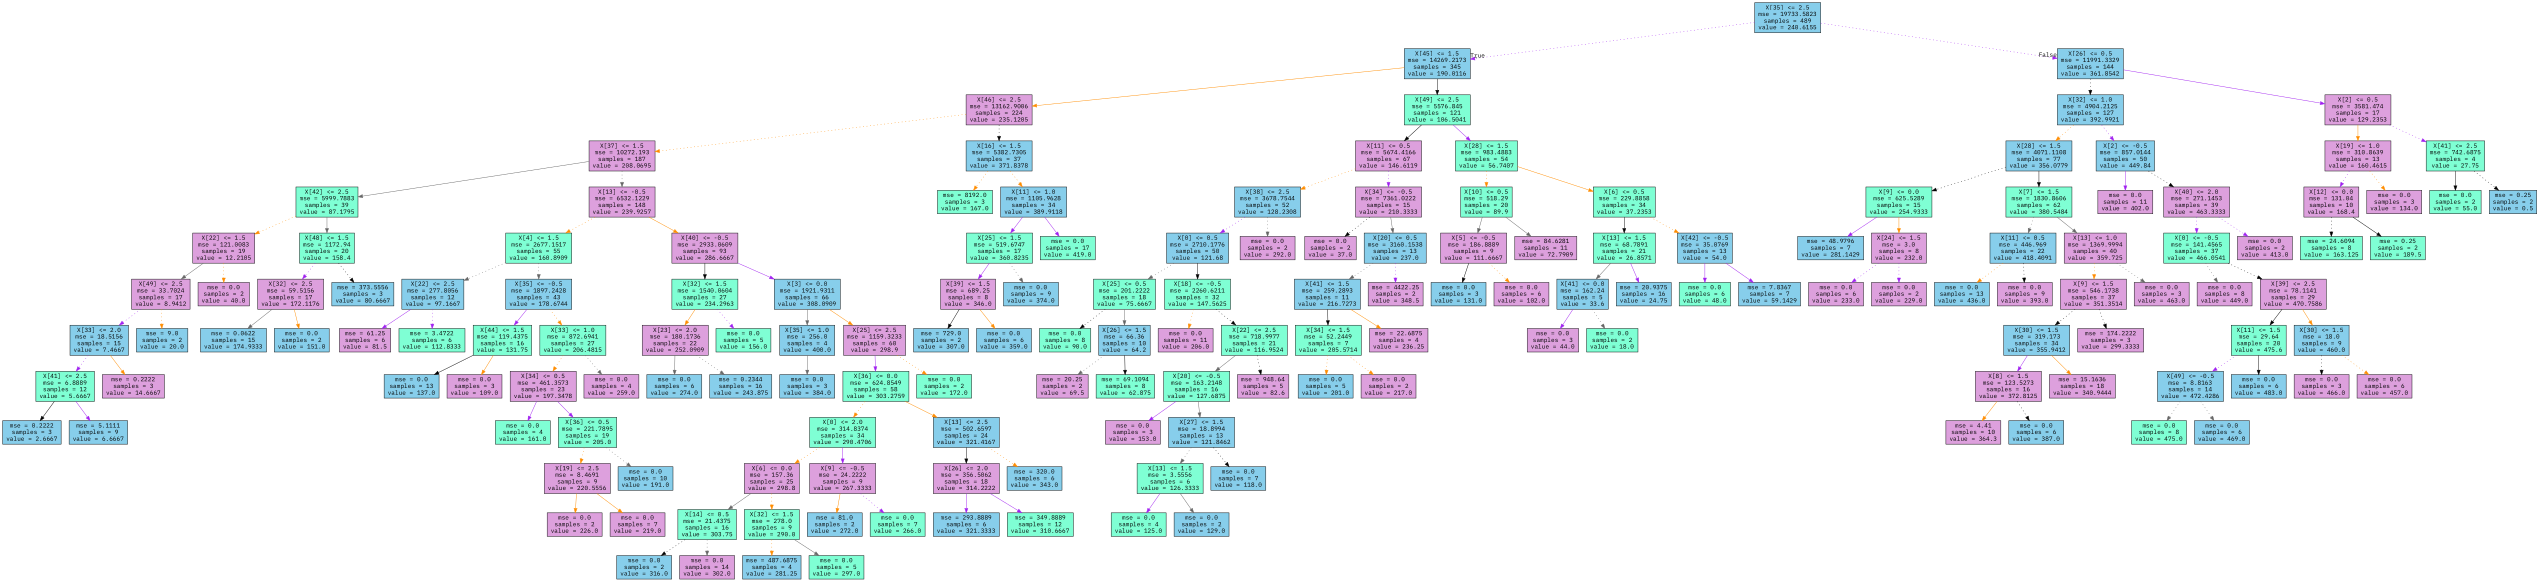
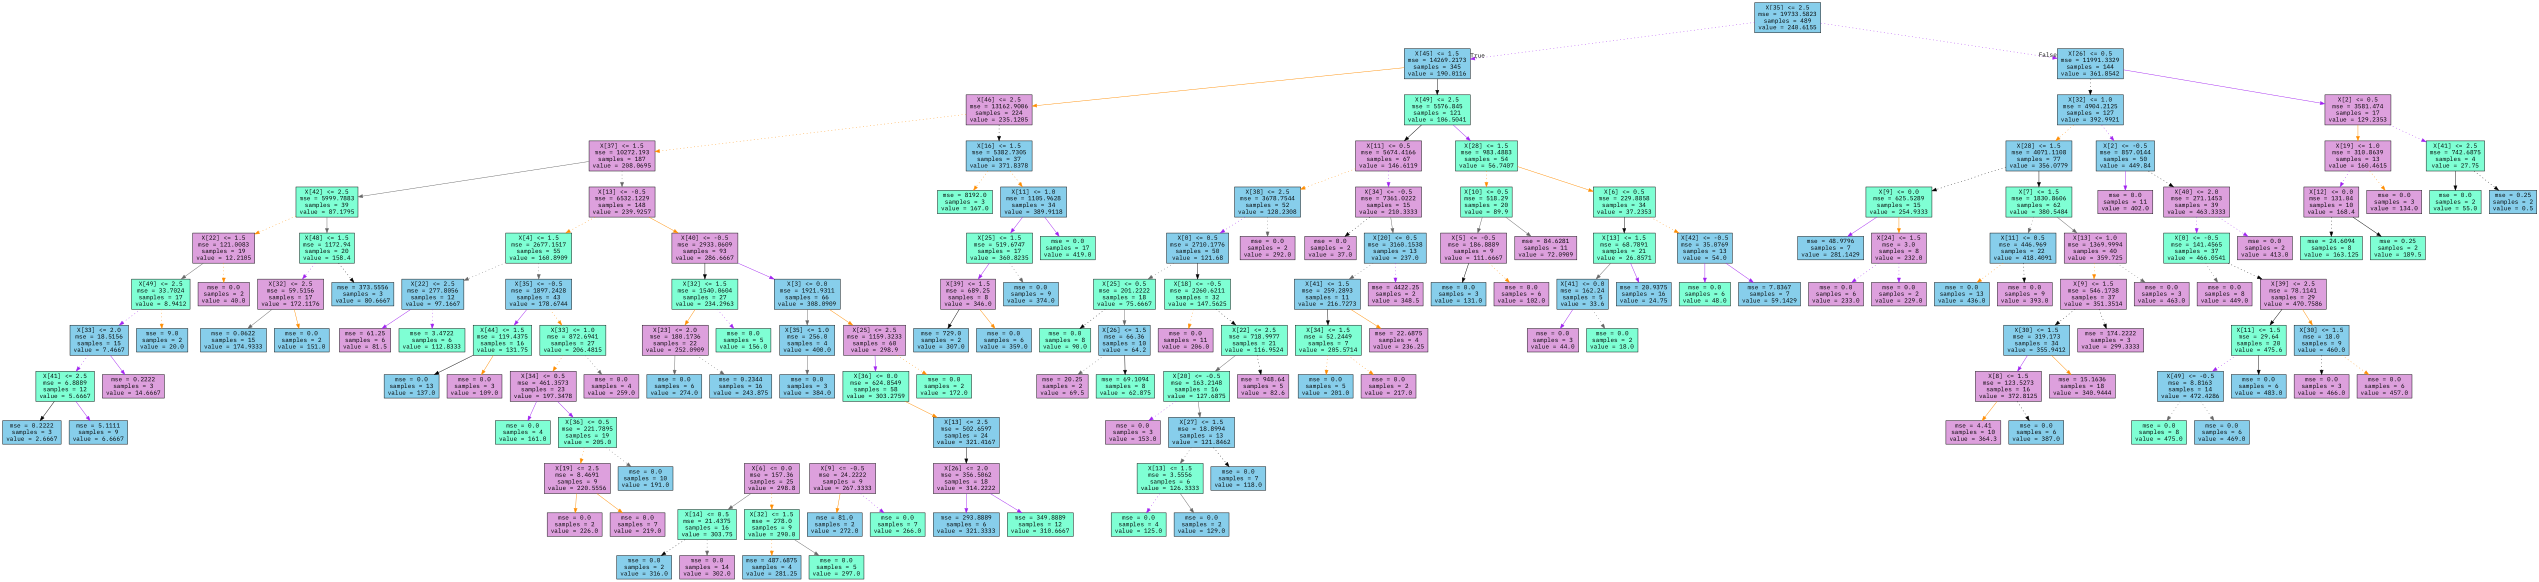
node "mse = 84.6281 samples = 11 value = 72.7909": label "mse = 84.6281 samples = 11 value = 72.7909" -> "mse = 84.6281 samples = 11 value = 72.0909"
node "X[49] <= 2.5 mse = 33.7024 samples = 17 value = 8.9412": fillcolor plum -> aquamarine
edge "X[33] <= 2.0 mse = 18.5156 samples = 15 value = 7.4667" -> "mse = 0.2222 samples = 3 value = 14.6667": color darkorange -> purple
edge "X[20] <= -0.5 mse = 163.2148 samples = 16 value = 127.6875" -> "mse = 0.0 samples = 3 value = 153.0": style solid -> dotted
node "X[0] <= 2.0 mse = 314.8374 samples = 34 value = 290.4706": removed
node "mse = 320.0 samples = 6 value = 343.0": removed
edge "X[13] <= 1.5 mse = 3.5556 samples = 6 value = 126.3333" -> "mse = 0.0 samples = 4 value = 125.0": style solid -> dotted
